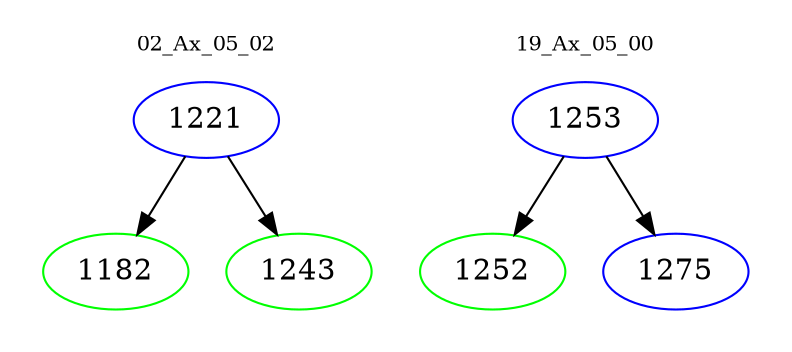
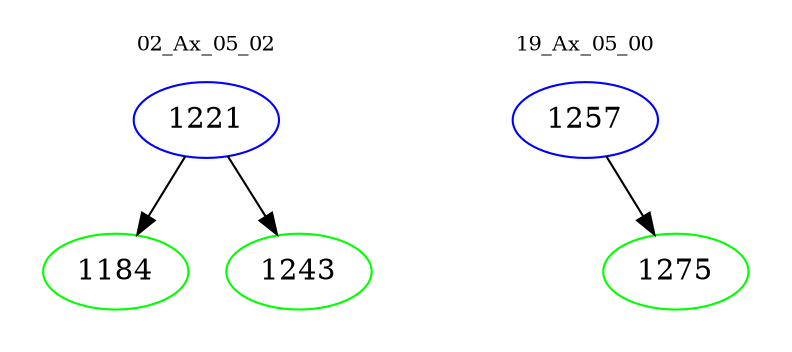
node "1253": label "1253" -> "1257"
node "1182": label "1182" -> "1184"
node "1252": removed
node "1275": color blue -> green
